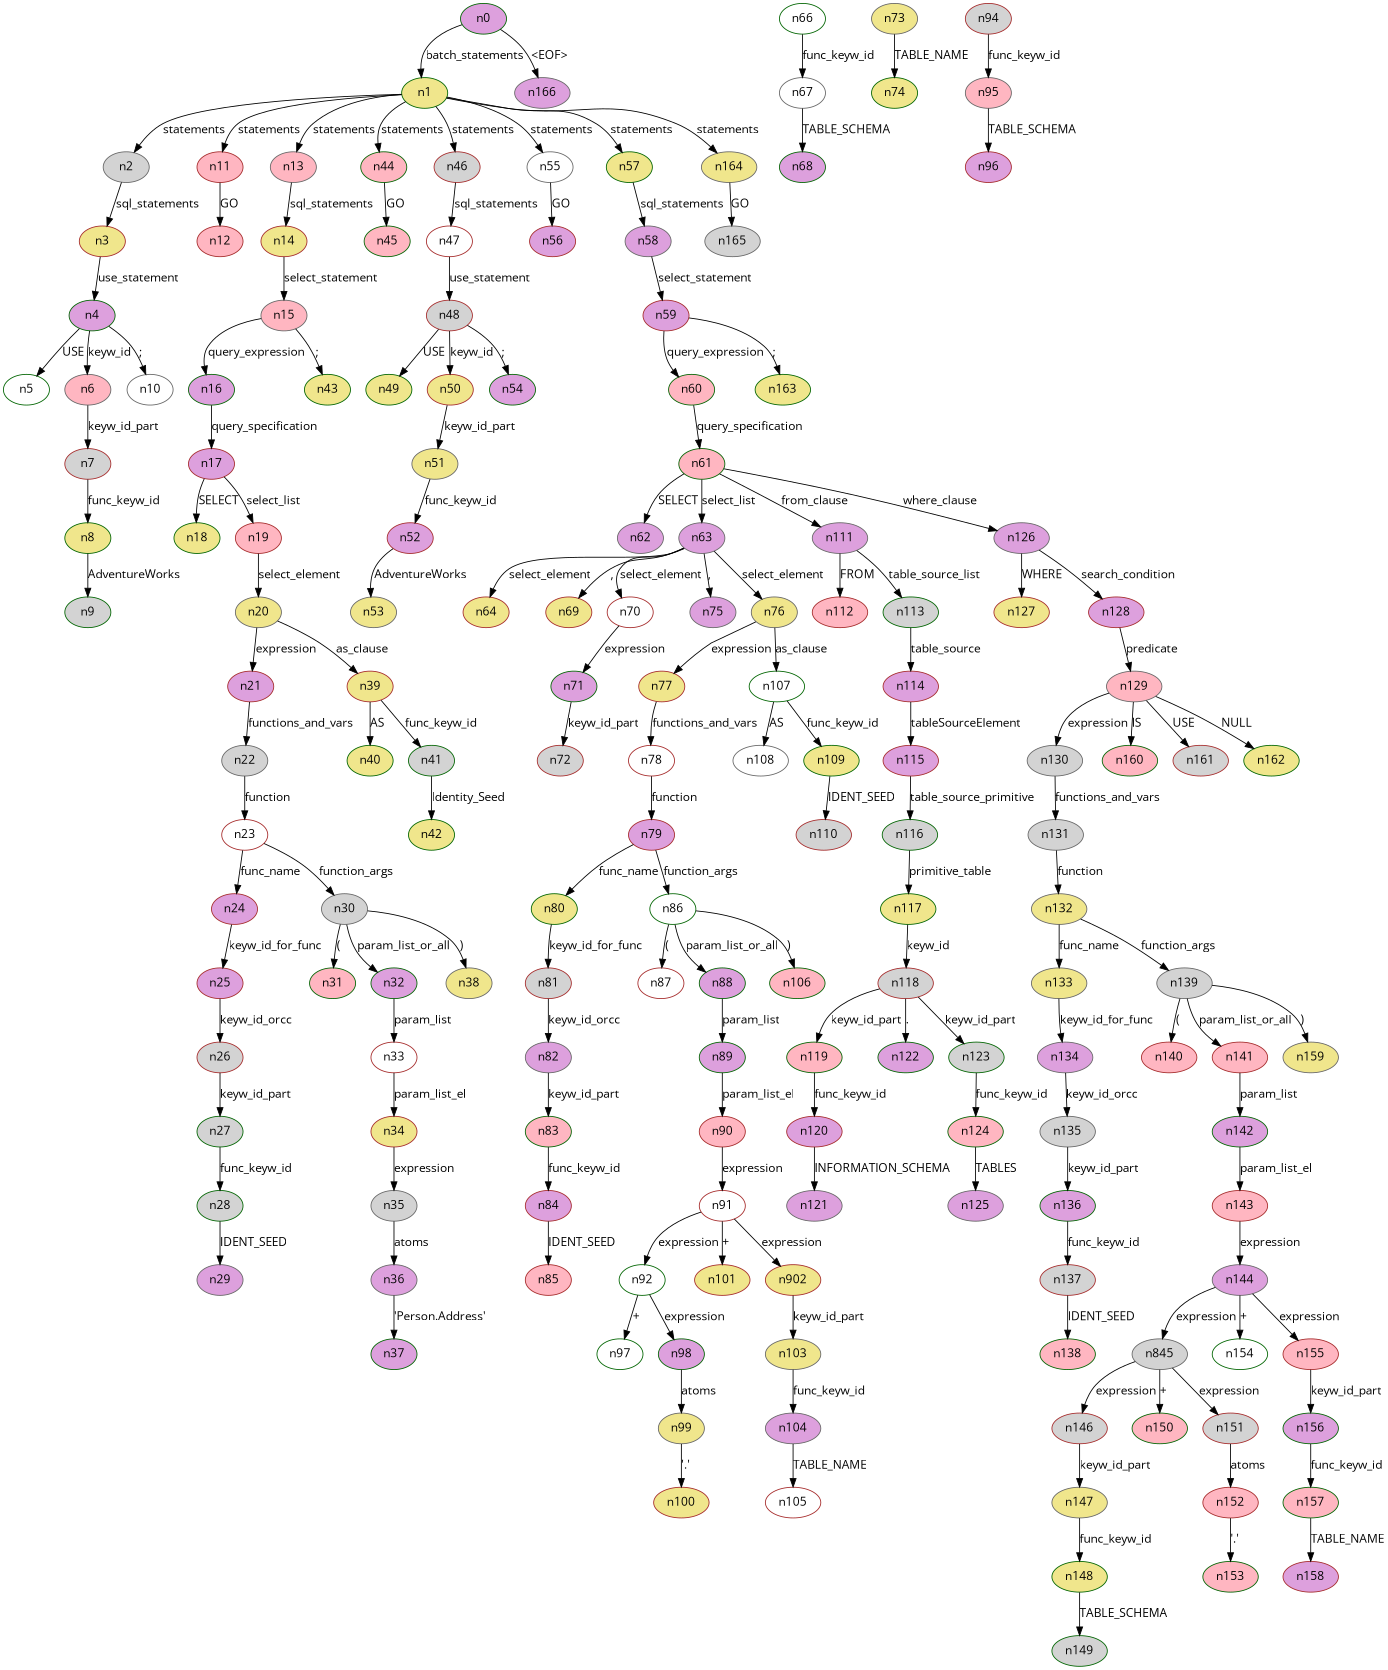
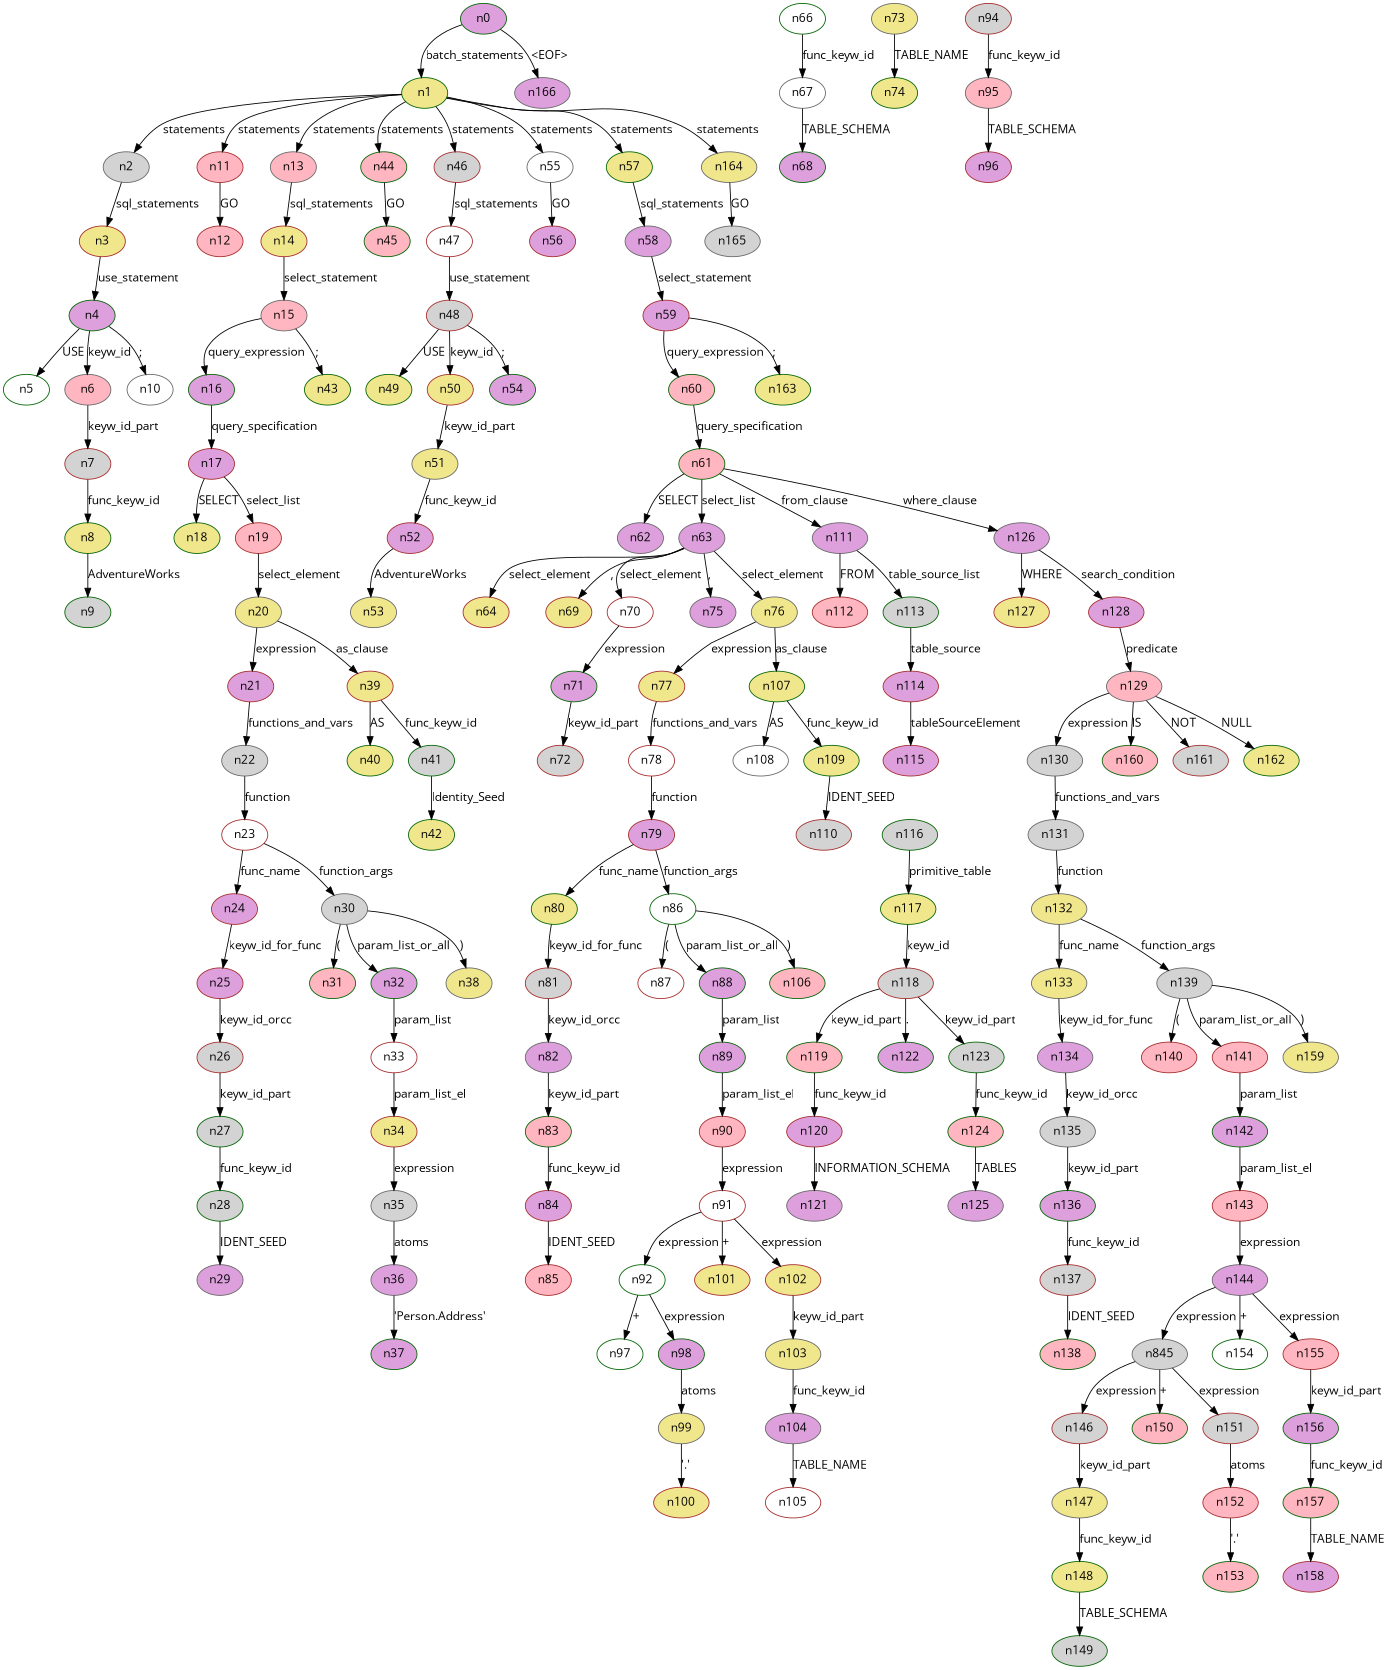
node "n107": fillcolor white -> khaki
edge "n129" -> "n161": label "USE" -> "NOT"
edge "n115" -> "n116": removed, label "table_source_primitive"
node "n902": label "n902" -> "n102"
